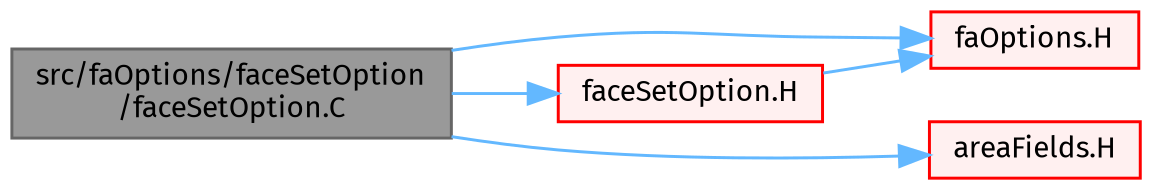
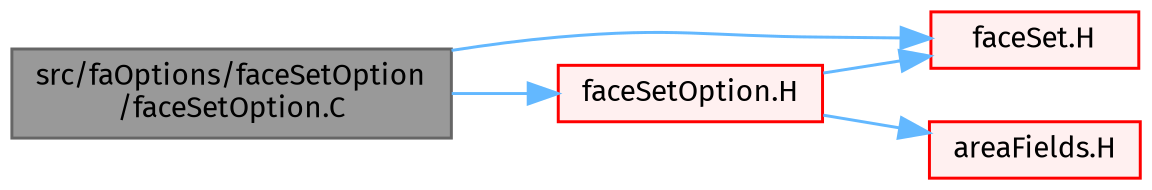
node "faOptions.H": label "faOptions.H" -> "faceSet.H"
edge "src/faOptions/faceSetOption /faceSetOption.C" -> "areaFields.H": now "faceSetOption.H" -> "areaFields.H"
